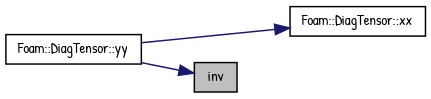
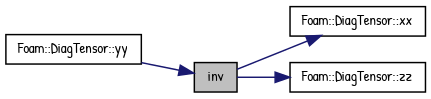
edge "Foam::DiagTensor::yy" -> "Foam::DiagTensor::xx": now "inv" -> "Foam::DiagTensor::xx"
node "Foam::DiagTensor::zz": added
